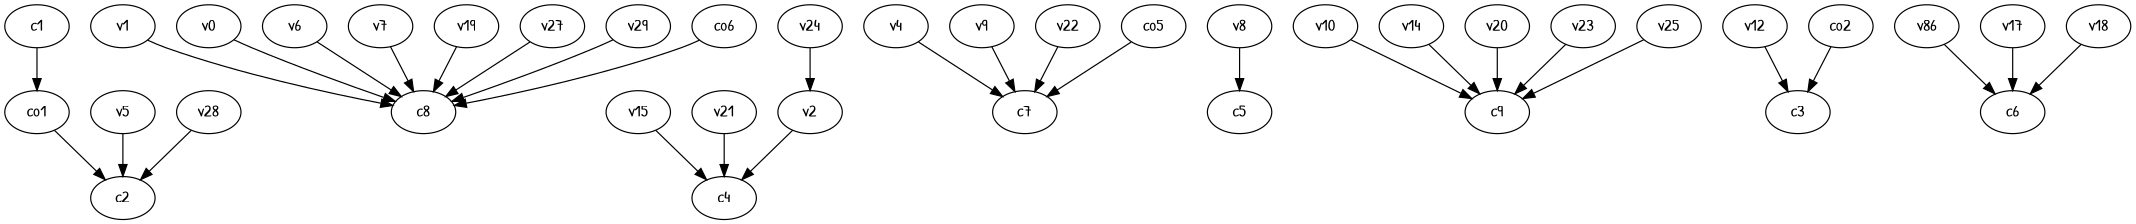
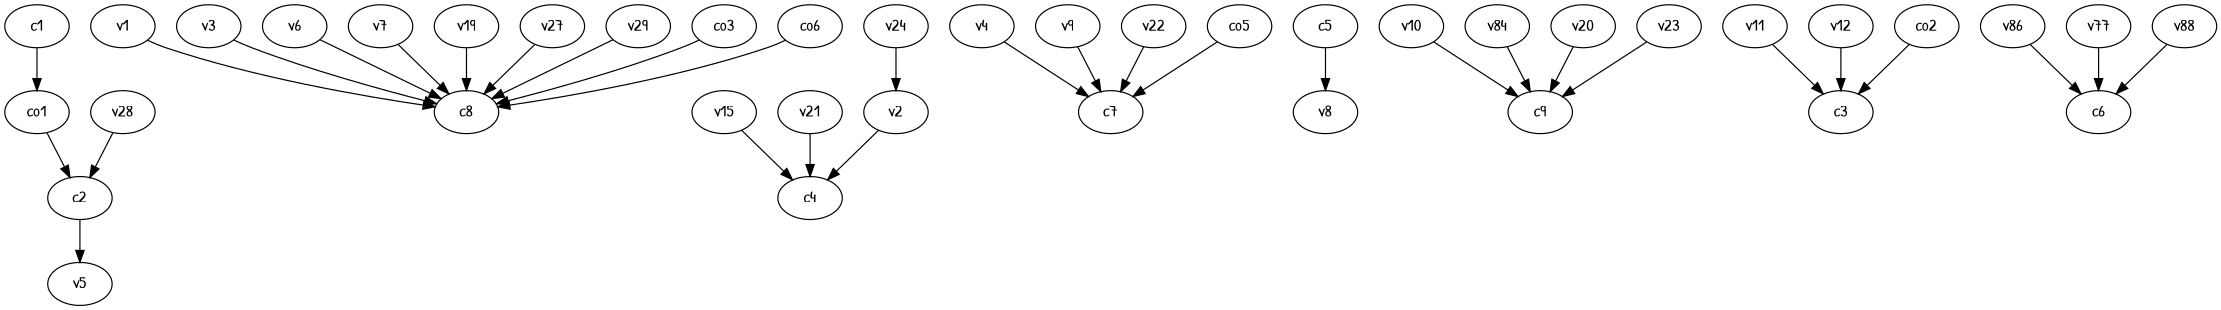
node "v0": label "v0" -> "v3"
node "co3": added
node "v14": label "v14" -> "v84"
node "v25": removed
node "v11": added
node "v17": label "v17" -> "v77"
node "v18": label "v18" -> "v88"
edge "v8" -> "c5": reversed
edge "v5" -> "c2": reversed
